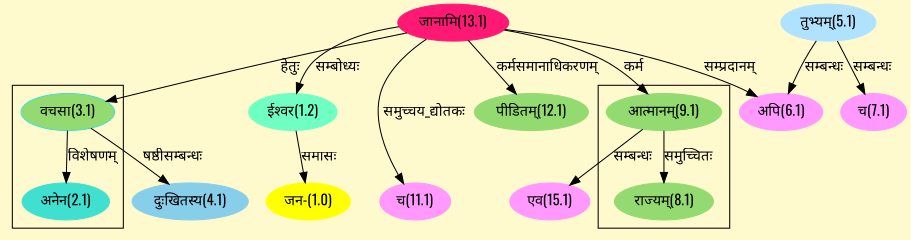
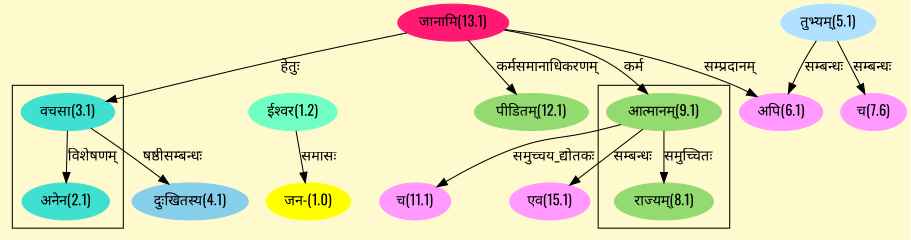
edge "जानामि(13.1)" -> "ईश्वर(1.2)": removed, label "सम्बोध्यः"
edge "जानामि(13.1)" -> "च(11.1)": now "आत्मानम्(9.1)" -> "च(11.1)"
node "वचसा(3.1)": fillcolor #93db70 -> #40e0d0
node "च(7.1)": label "च(7.1)" -> "च(7.6)"
